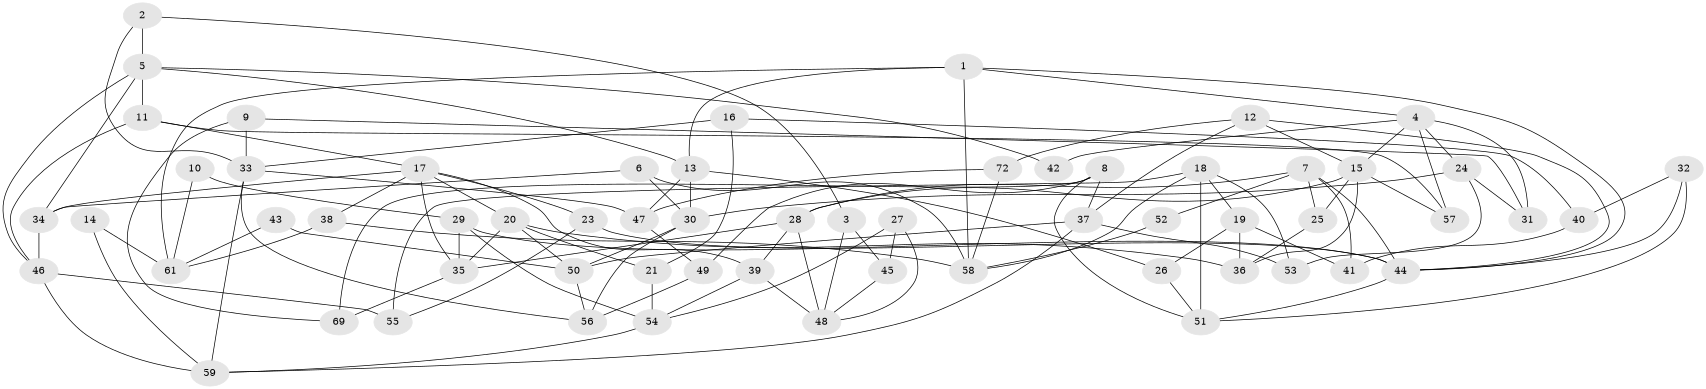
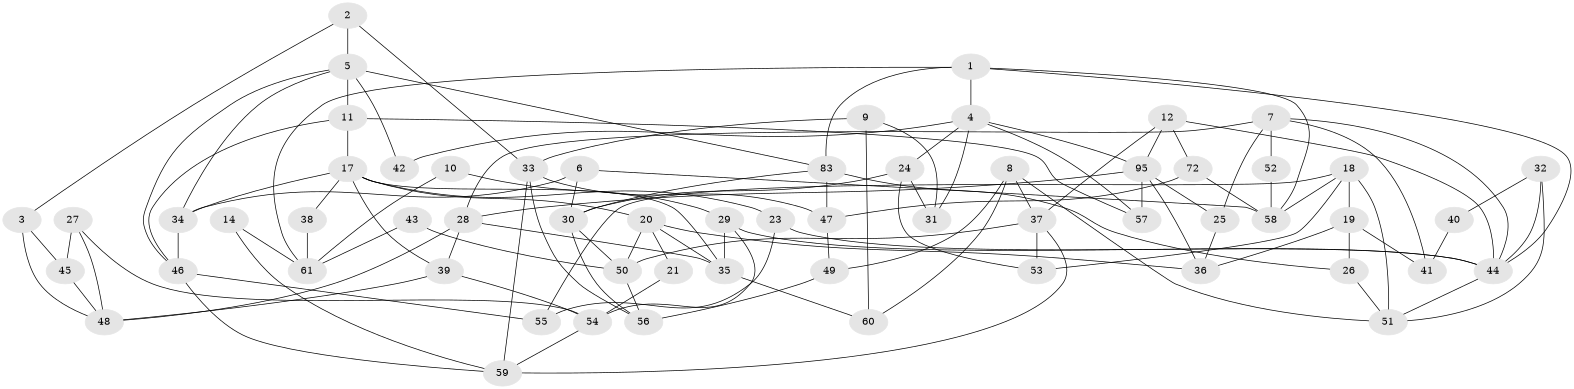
node "16": removed
node "13": label "13" -> "83"
node "15": label "15" -> "95"
edge "38" -- "58": removed
node "69": label "69" -> "60"
